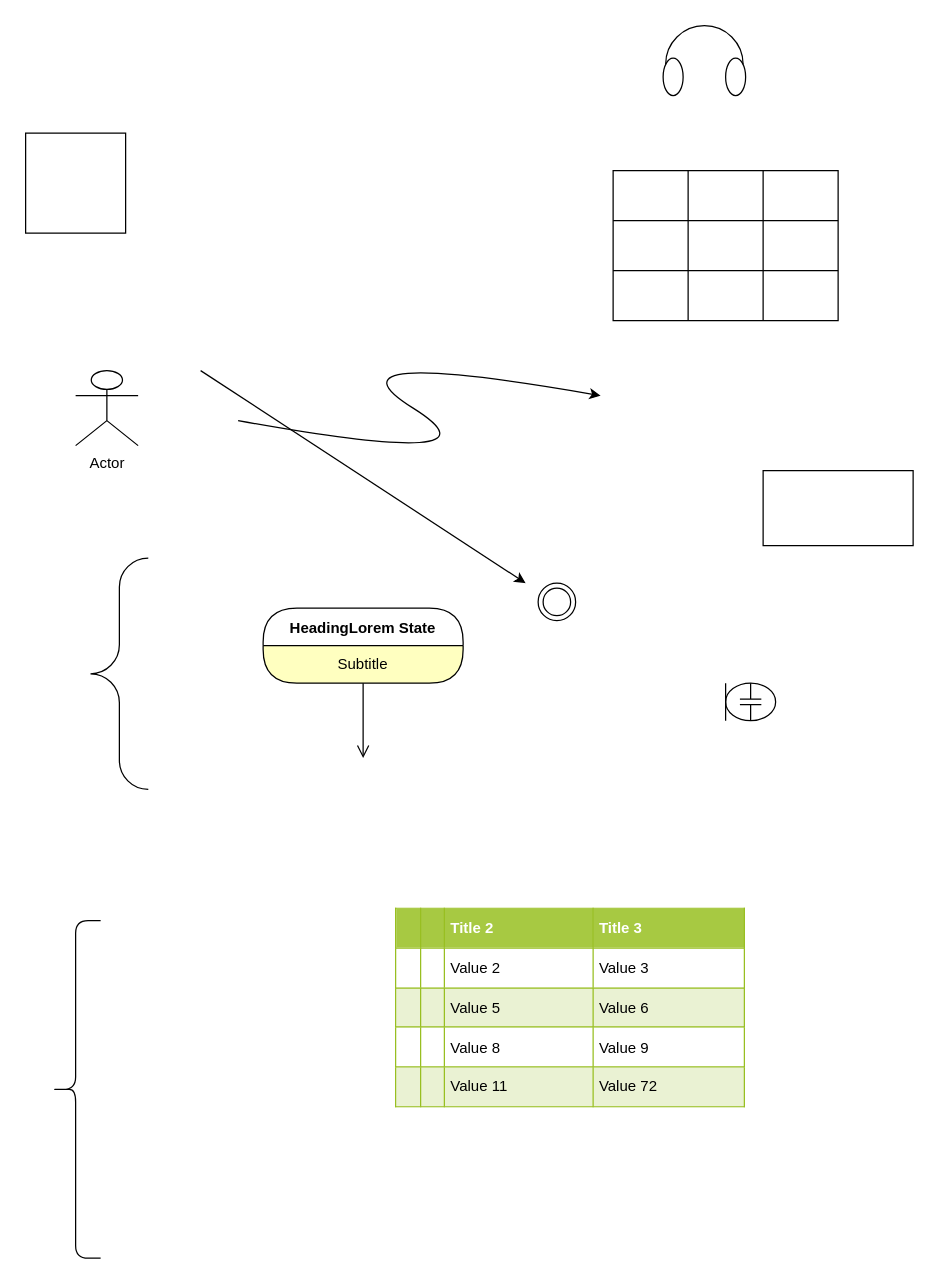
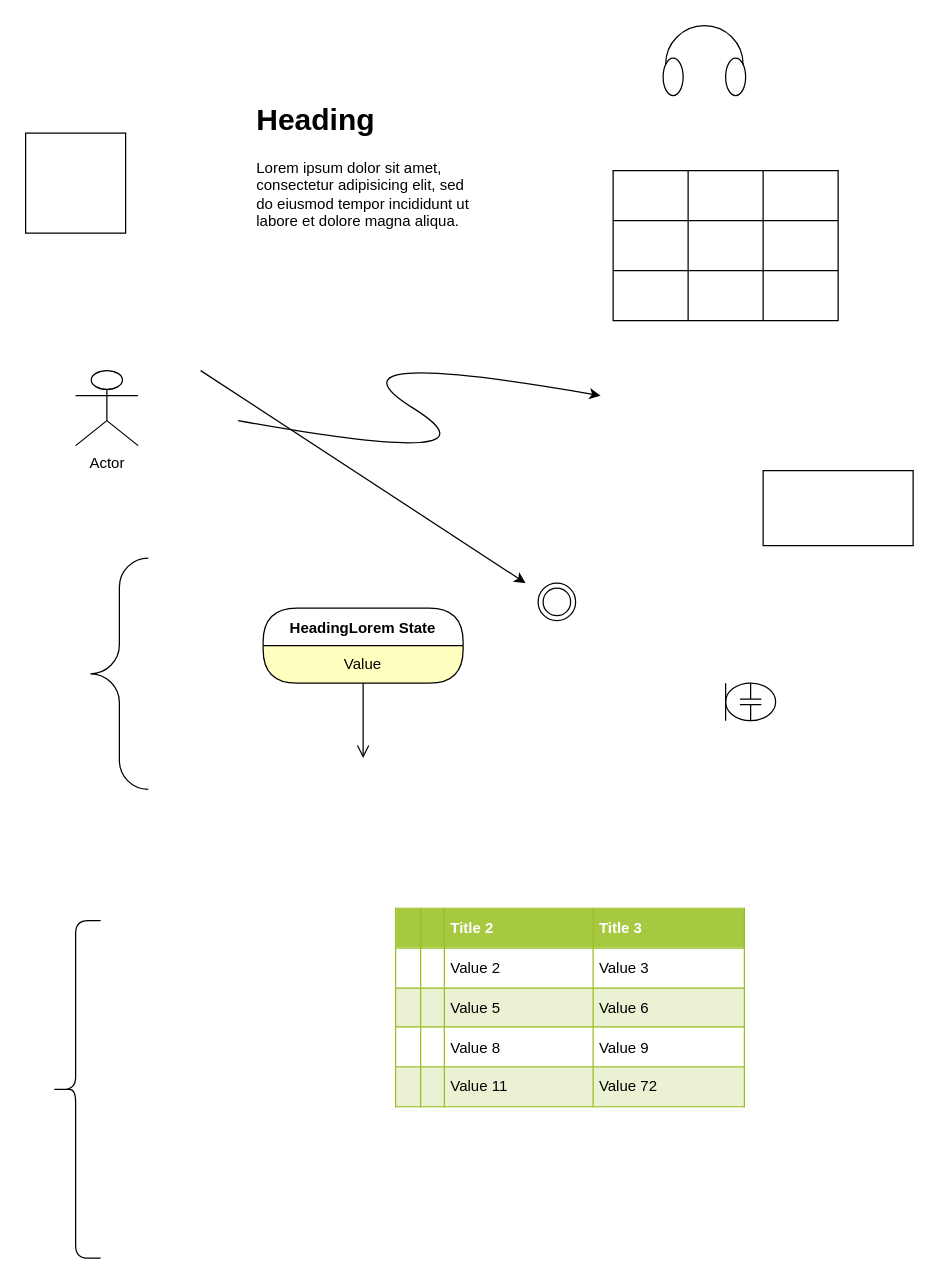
node "HeadingLorem ipsum dolor sit amet, consectetur adipisicing elit, sed do eiusmod tempor incididunt ut labore et dolore magna aliqua.": added
node "Subtitle": label "Subtitle" -> "Value"
